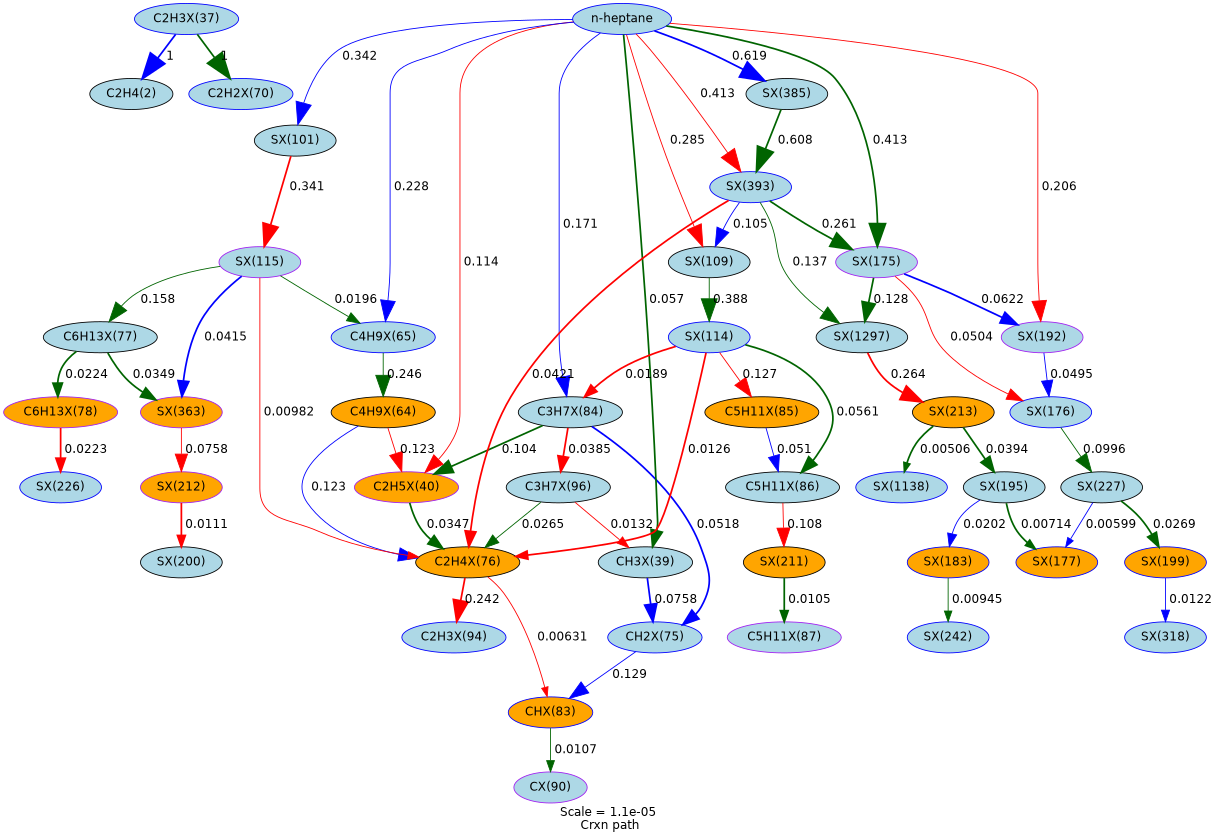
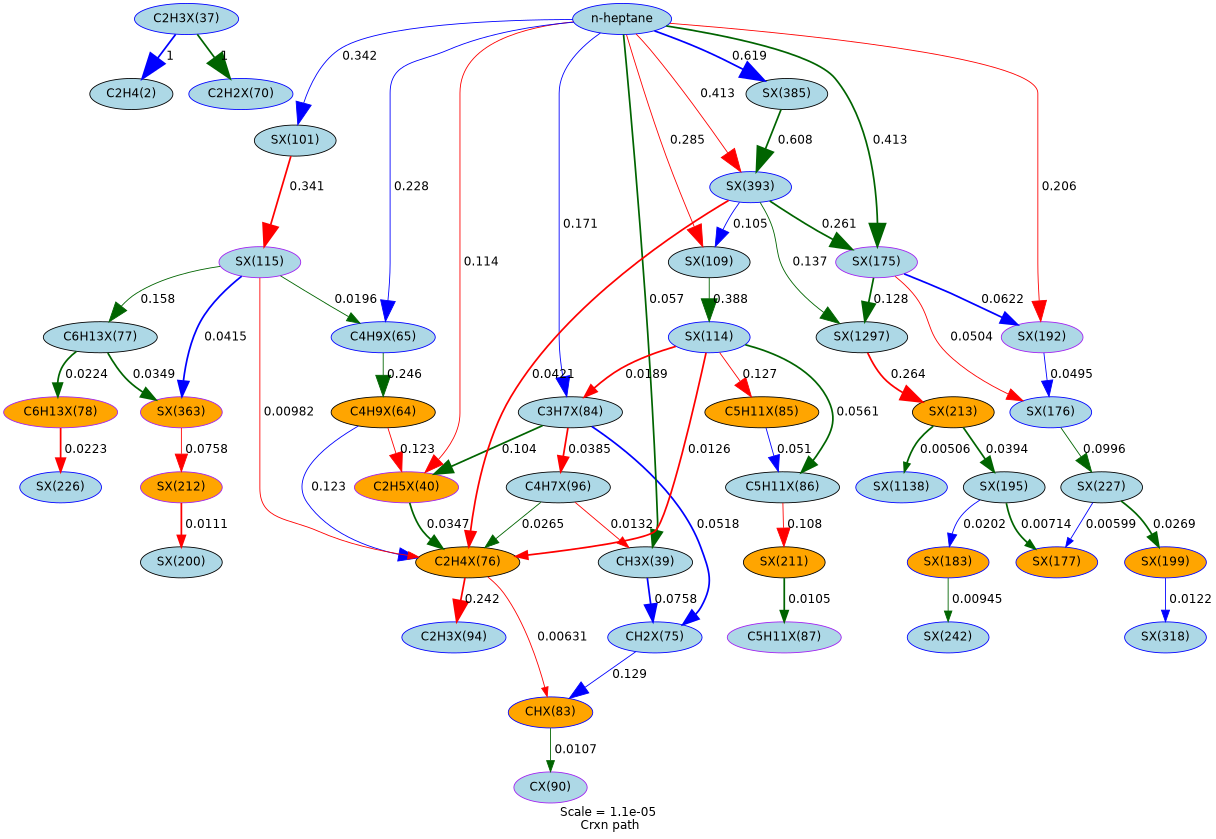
node "C3H7X(96)": label "C3H7X(96)" -> "C4H7X(96)"
